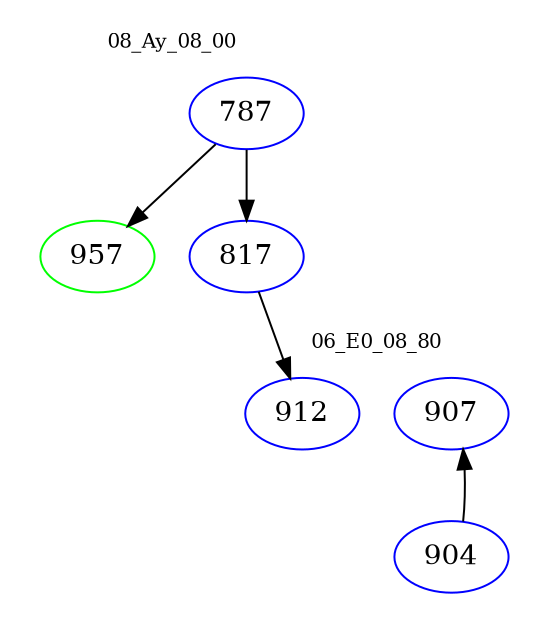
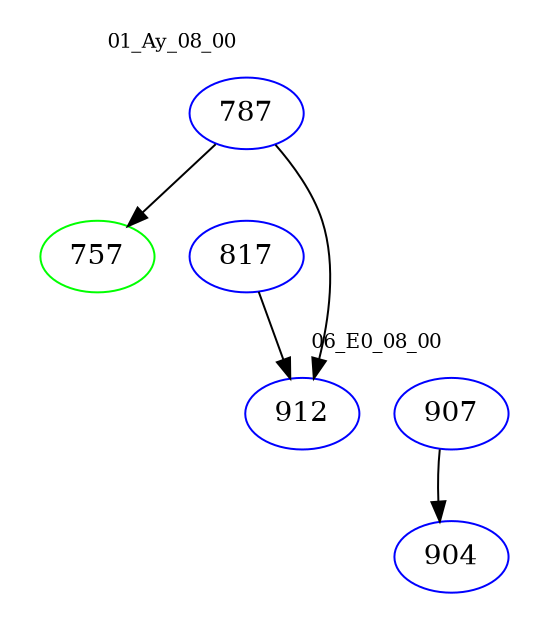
cluster "08_Ay_08_00": label "08_Ay_08_00" -> "01_Ay_08_00"
edge "787" -> "817": now "787" -> "912"
node "957": label "957" -> "757"
cluster "06_E0_08_80": label "06_E0_08_80" -> "06_E0_08_00"
edge "904" -> "907": reversed
